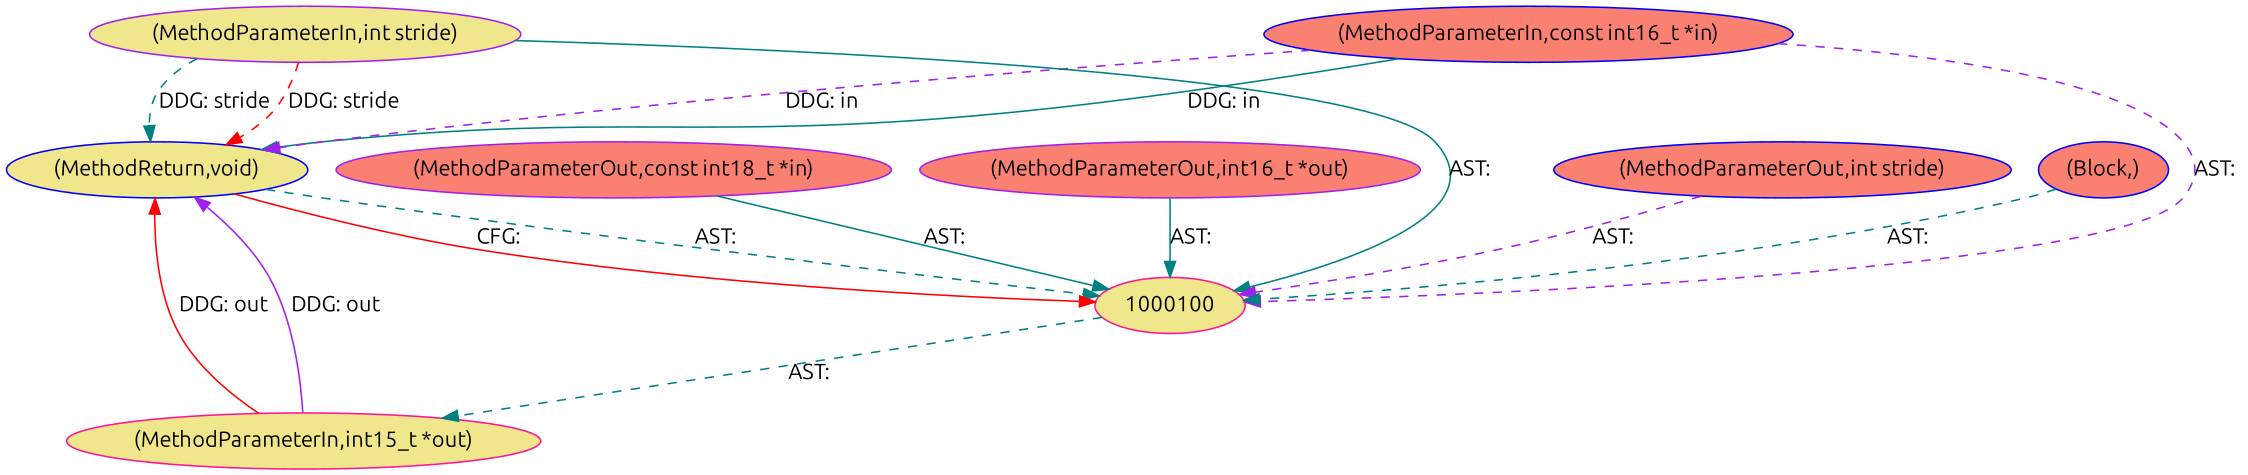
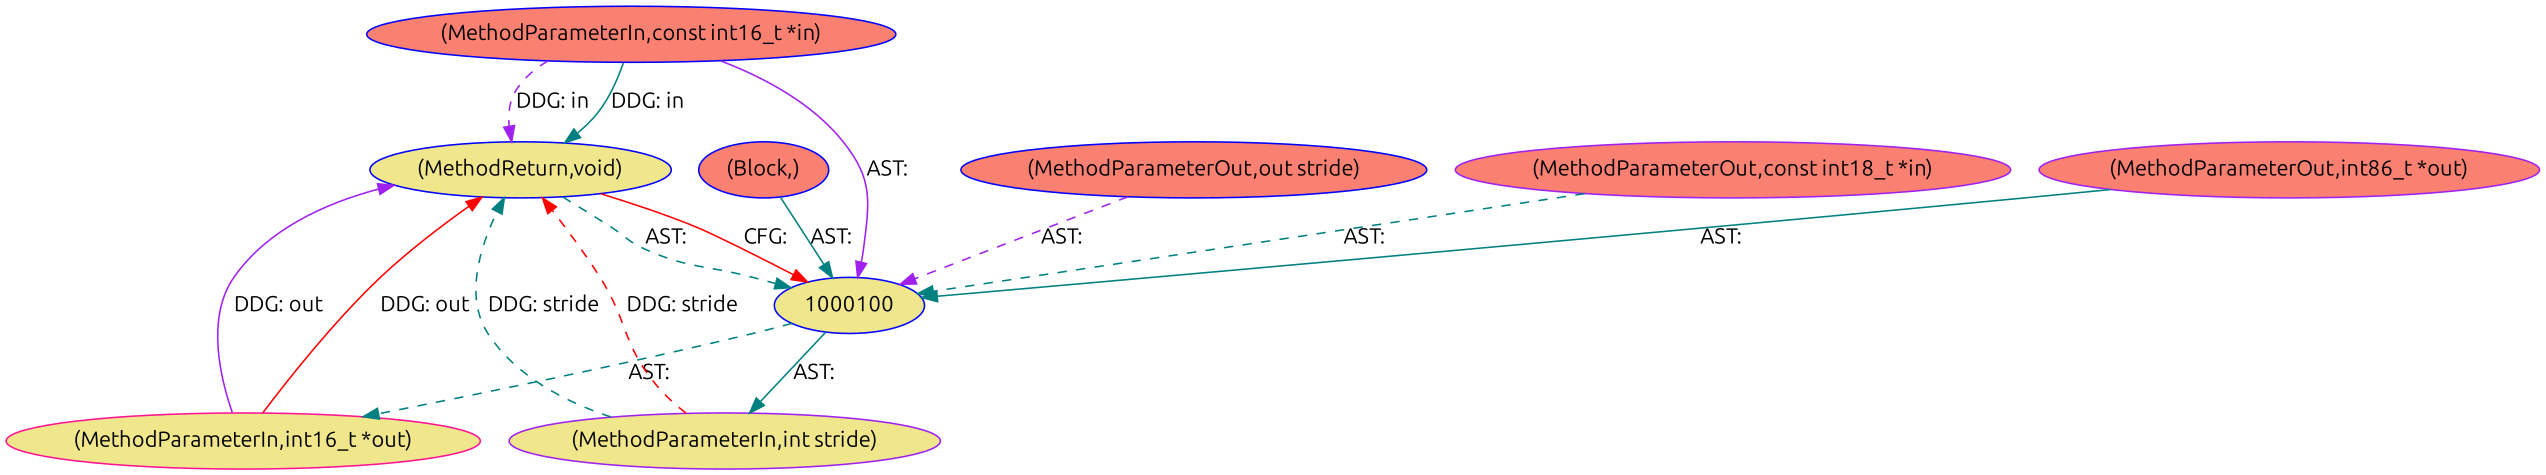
edge "(MethodParameterIn,int stride)" -> "1000100": reversed
node "(MethodParameterOut,int16_t *out)": label "(MethodParameterOut,int16_t *out)" -> "(MethodParameterOut,int86_t *out)"
node "(MethodParameterOut,int stride)": label "(MethodParameterOut,int stride)" -> "(MethodParameterOut,out stride)"
edge "(MethodParameterOut,const int18_t *in)" -> "1000100": style solid -> dashed
edge "(MethodParameterIn,const int16_t *in)" -> "1000100": style dashed -> solid
edge "(Block,)" -> "1000100": style dashed -> solid
node "1000100": color deeppink -> blue
node "(MethodParameterIn,int15_t *out)": label "(MethodParameterIn,int15_t *out)" -> "(MethodParameterIn,int16_t *out)"
